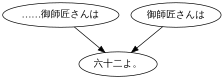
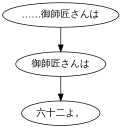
edge "……御師匠さんは" -> "六十二よ。": now "……御師匠さんは" -> "御師匠さんは"
